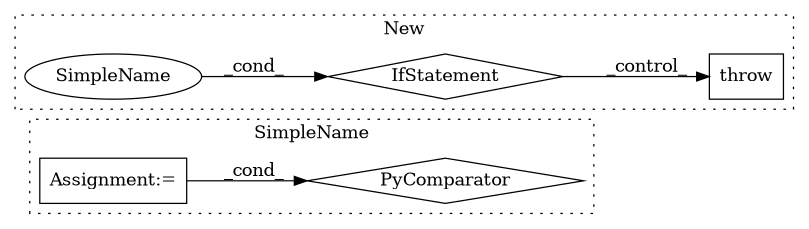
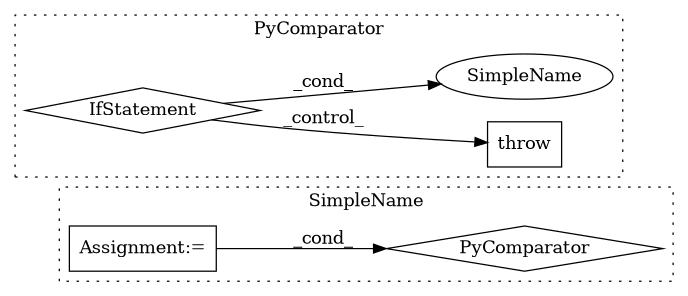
cluster "New": label "New" -> "PyComparator"
edge "SimpleName" -> "IfStatement": reversed
